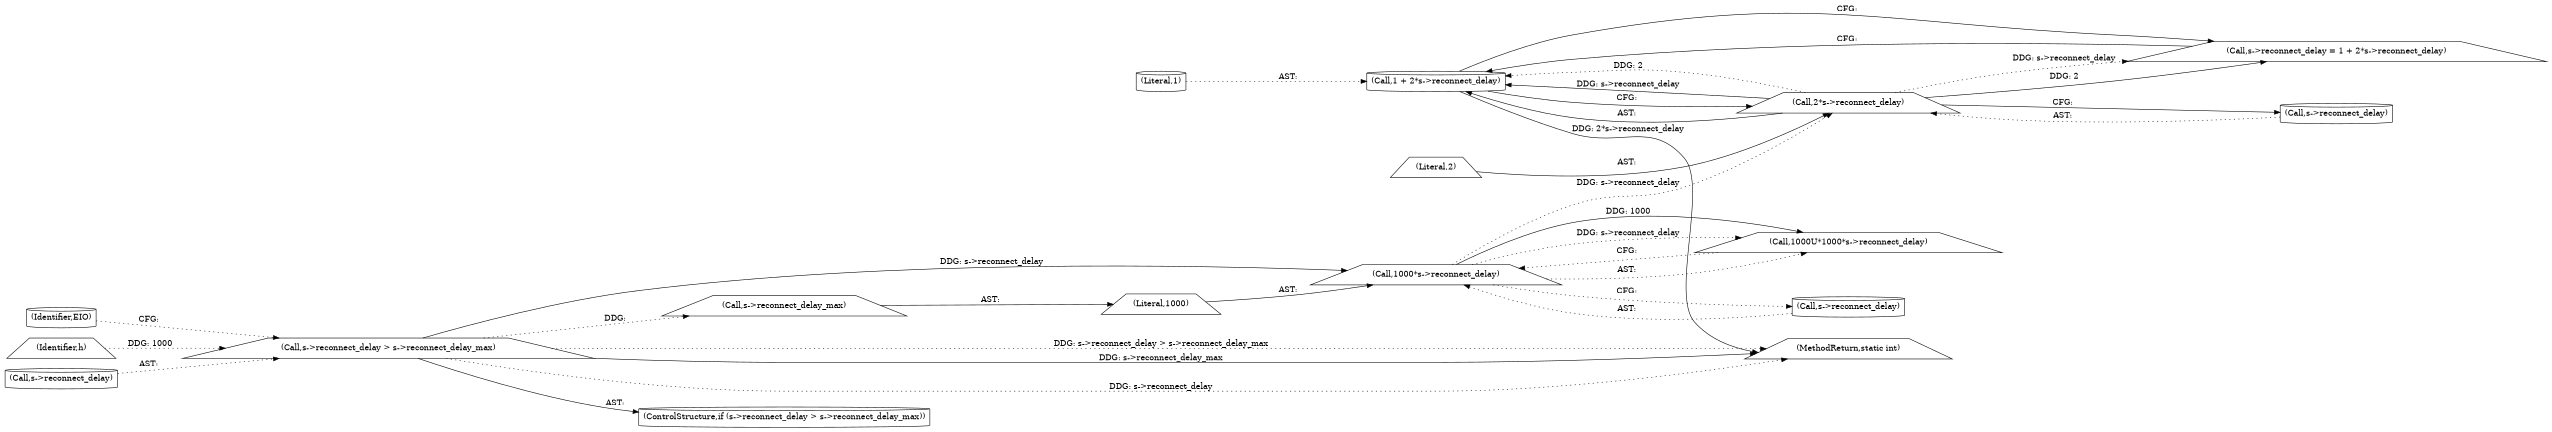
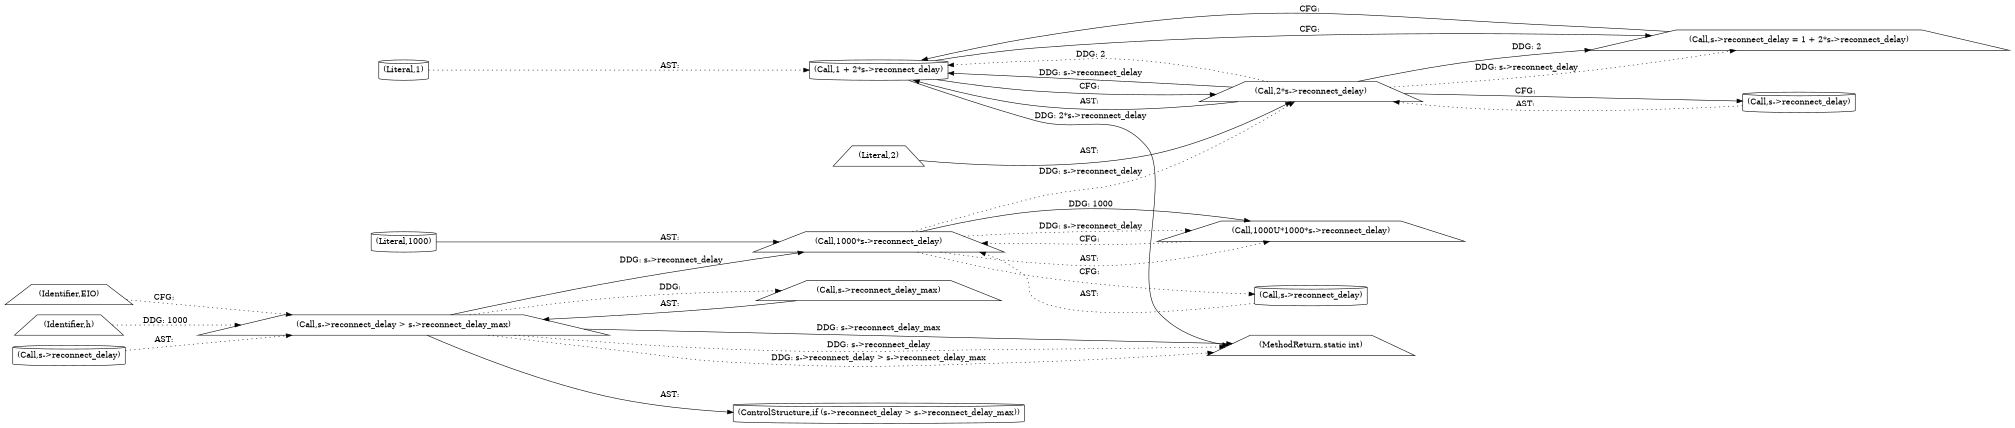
node "(Literal,1000)": shape trapezium -> cylinder
edge "(Call,s->reconnect_delay_max)" -> "(Literal,1000)": now "(Call,s->reconnect_delay_max)" -> "(Call,s->reconnect_delay > s->reconnect_delay_max)"
node "(Identifier,EIO)": shape cylinder -> trapezium
